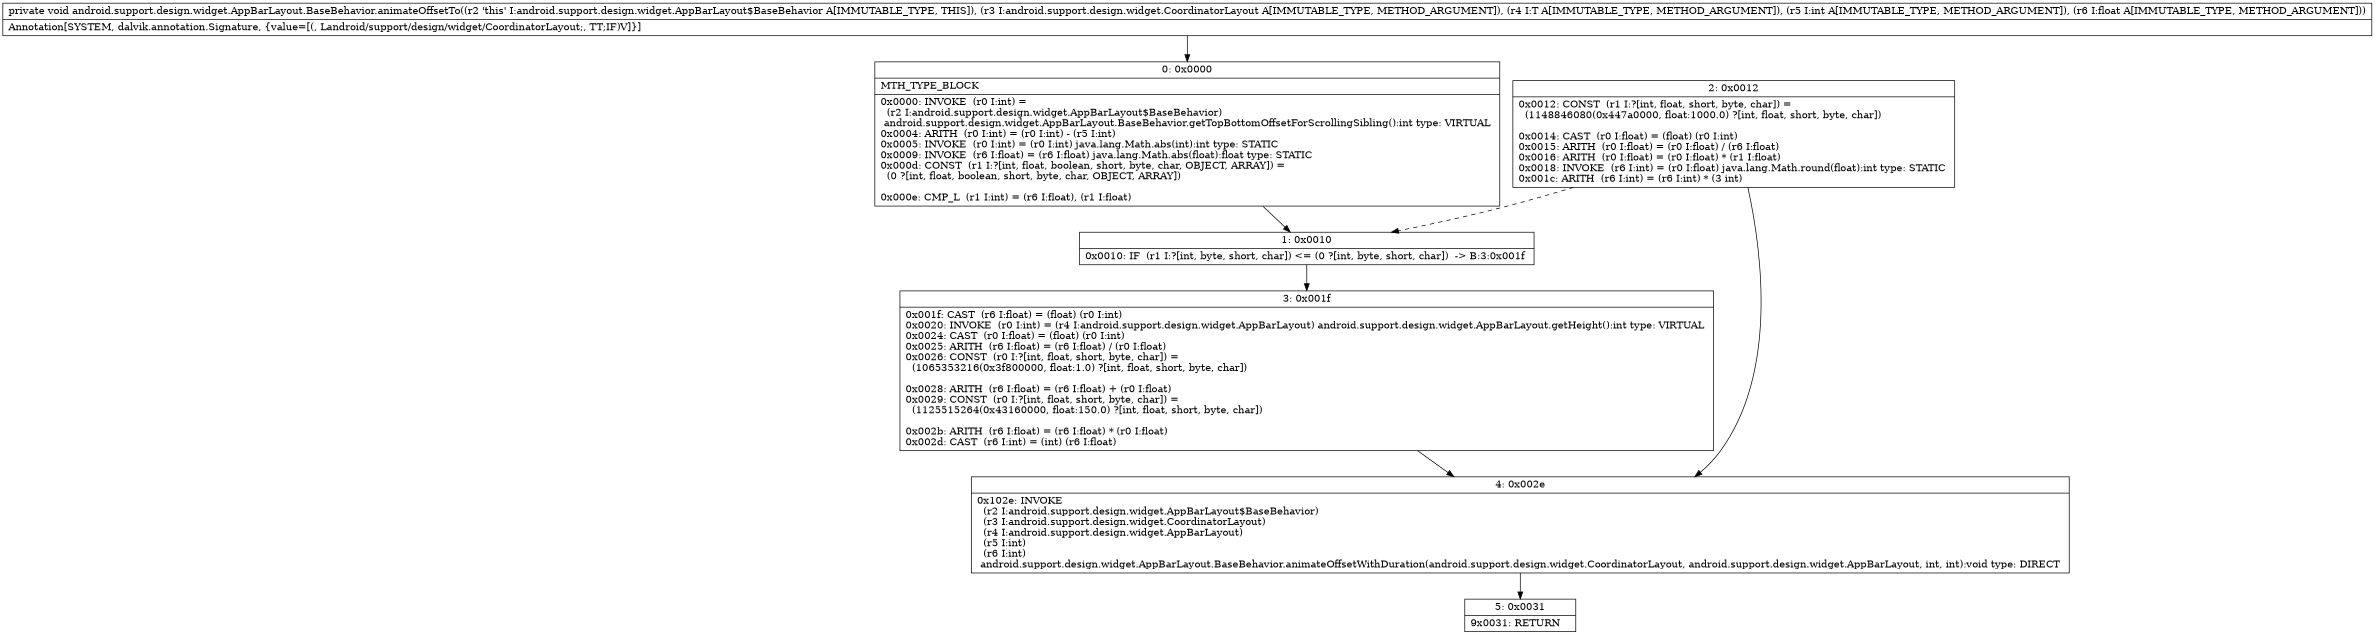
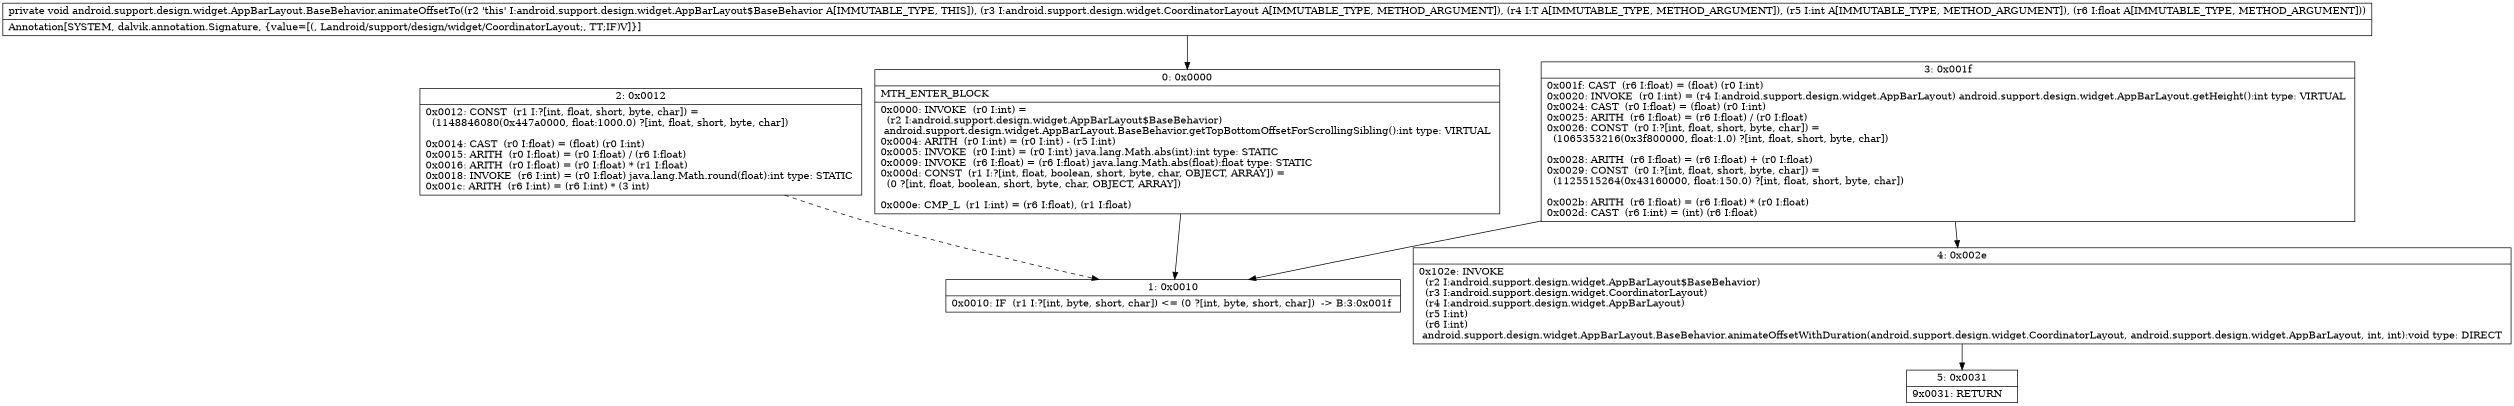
node "0: 0x0000": text "MTH_TYPE_BLOCK" -> "MTH_ENTER_BLOCK"
edge "1: 0x0010" -> "3: 0x001f": reversed
edge "2: 0x0012" -> "4: 0x002e": removed
